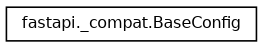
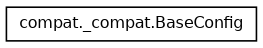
node "fastapi._compat.BaseConfig": label "fastapi._compat.BaseConfig" -> "compat._compat.BaseConfig"
